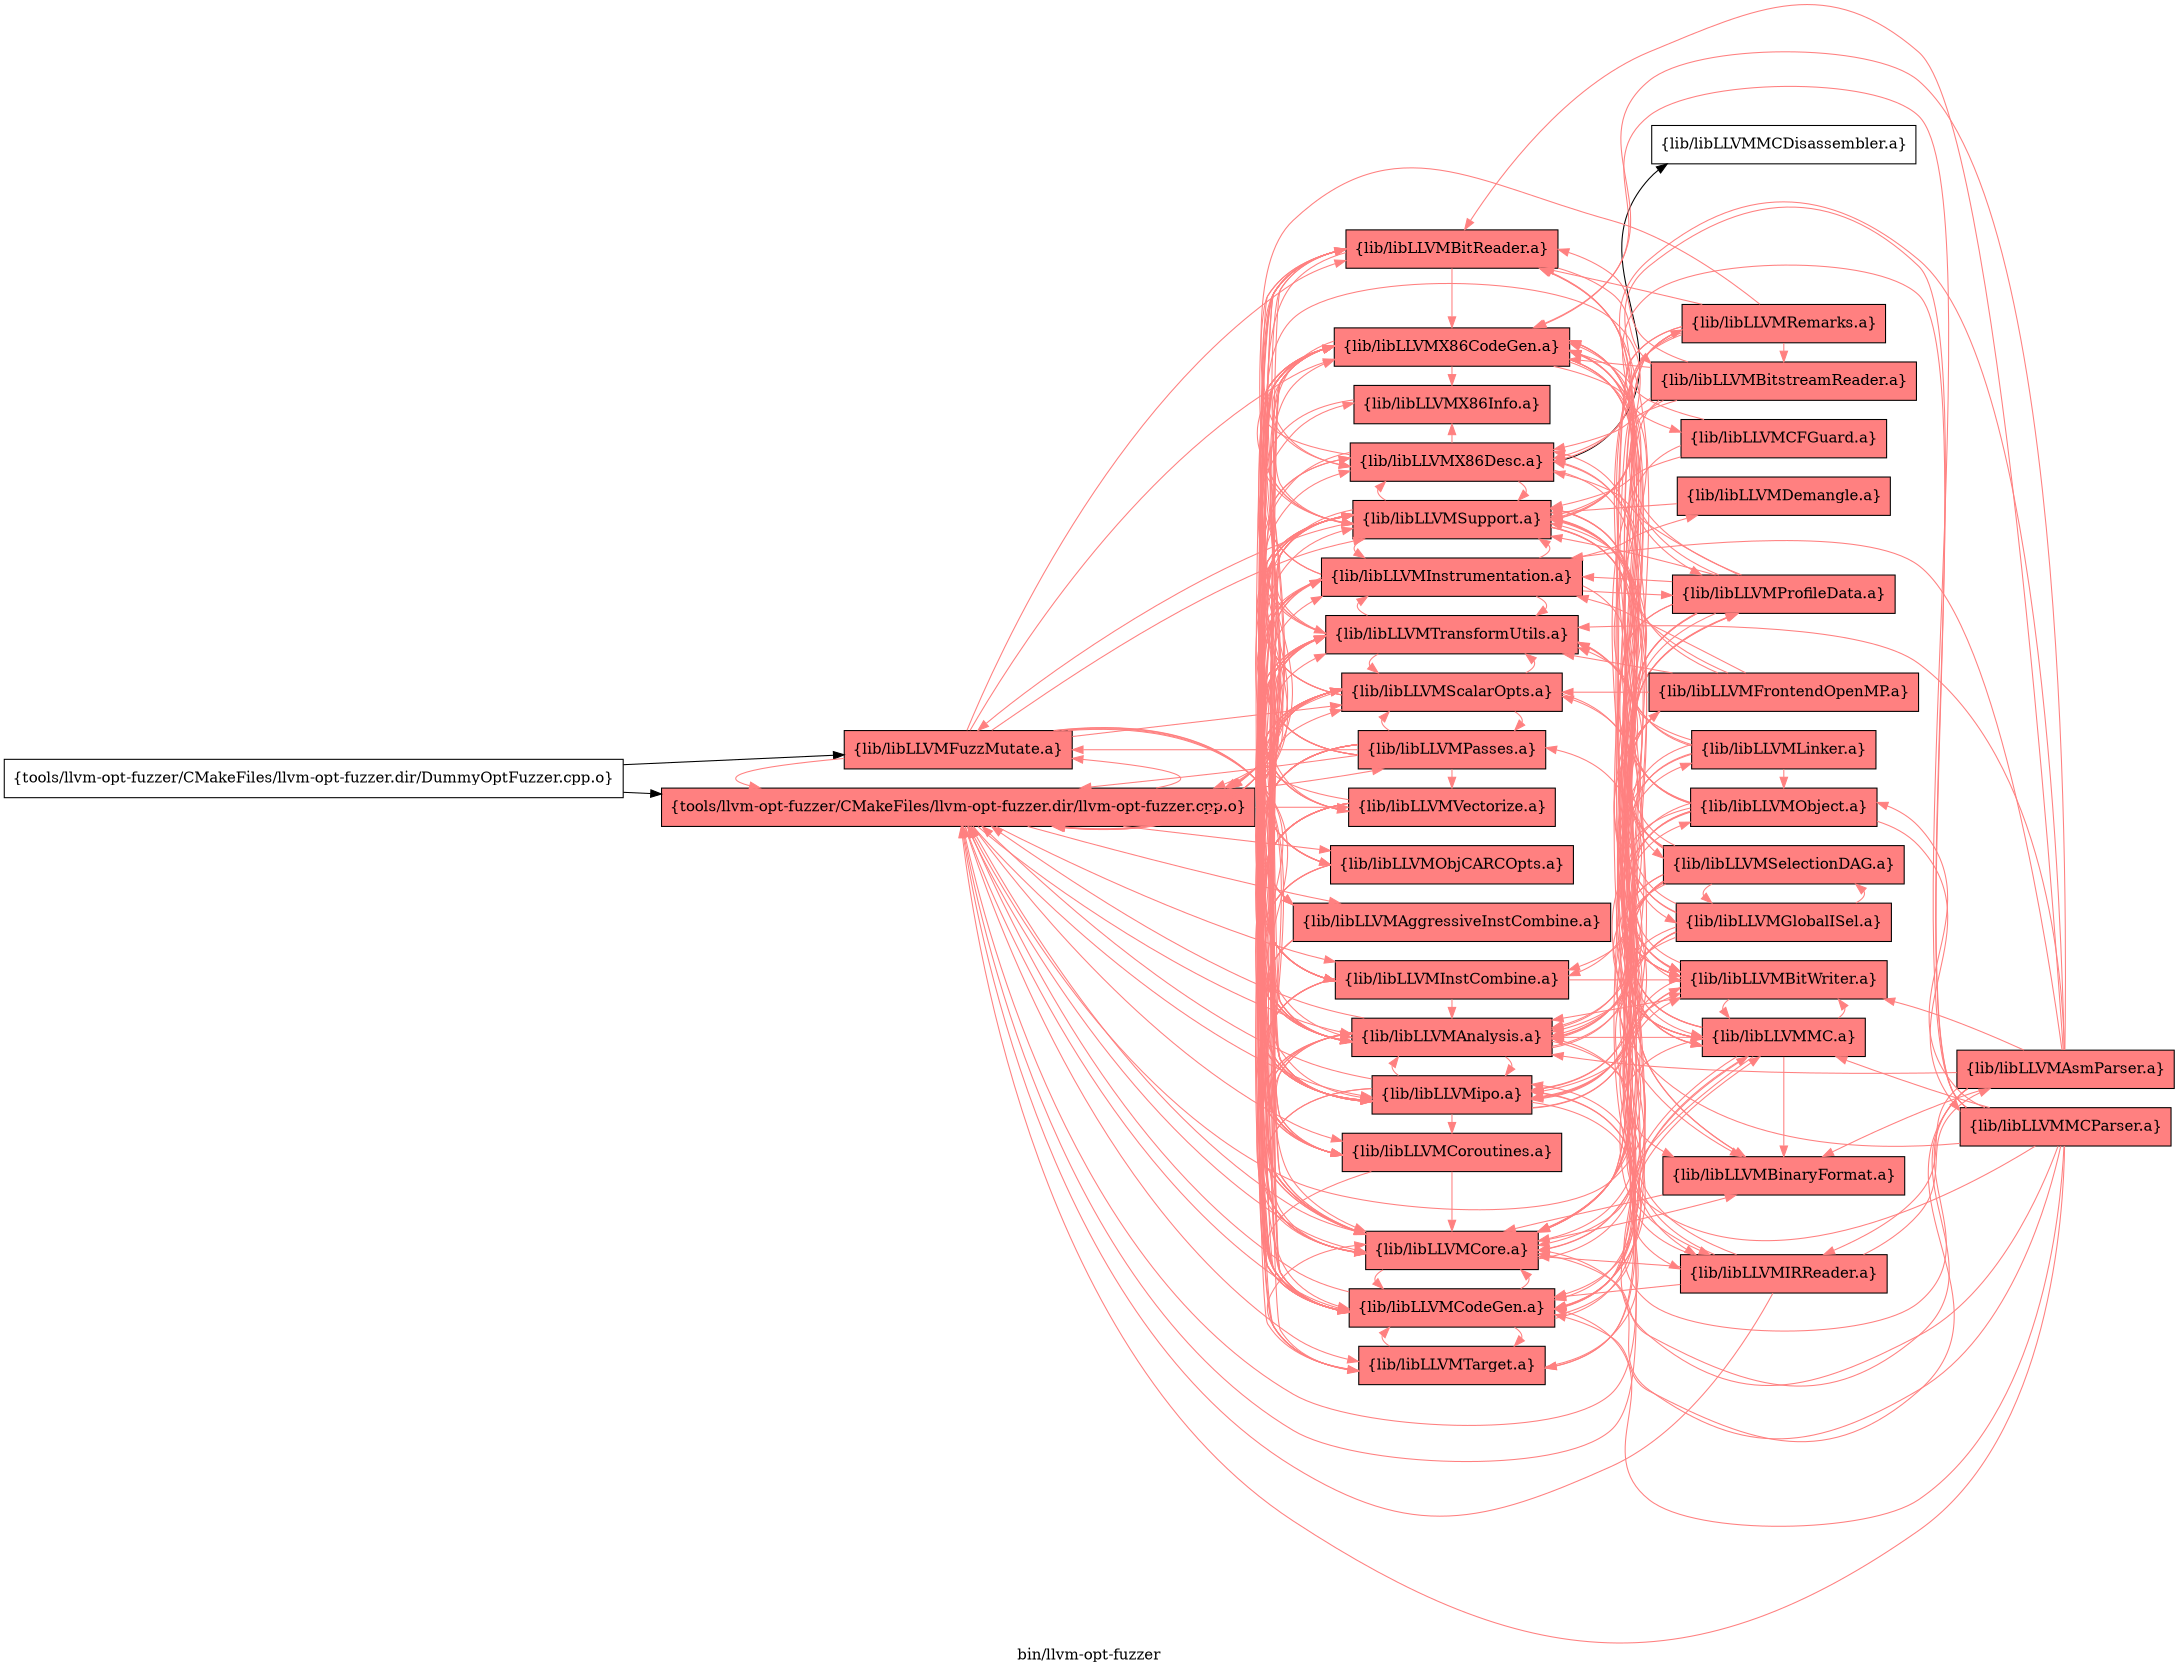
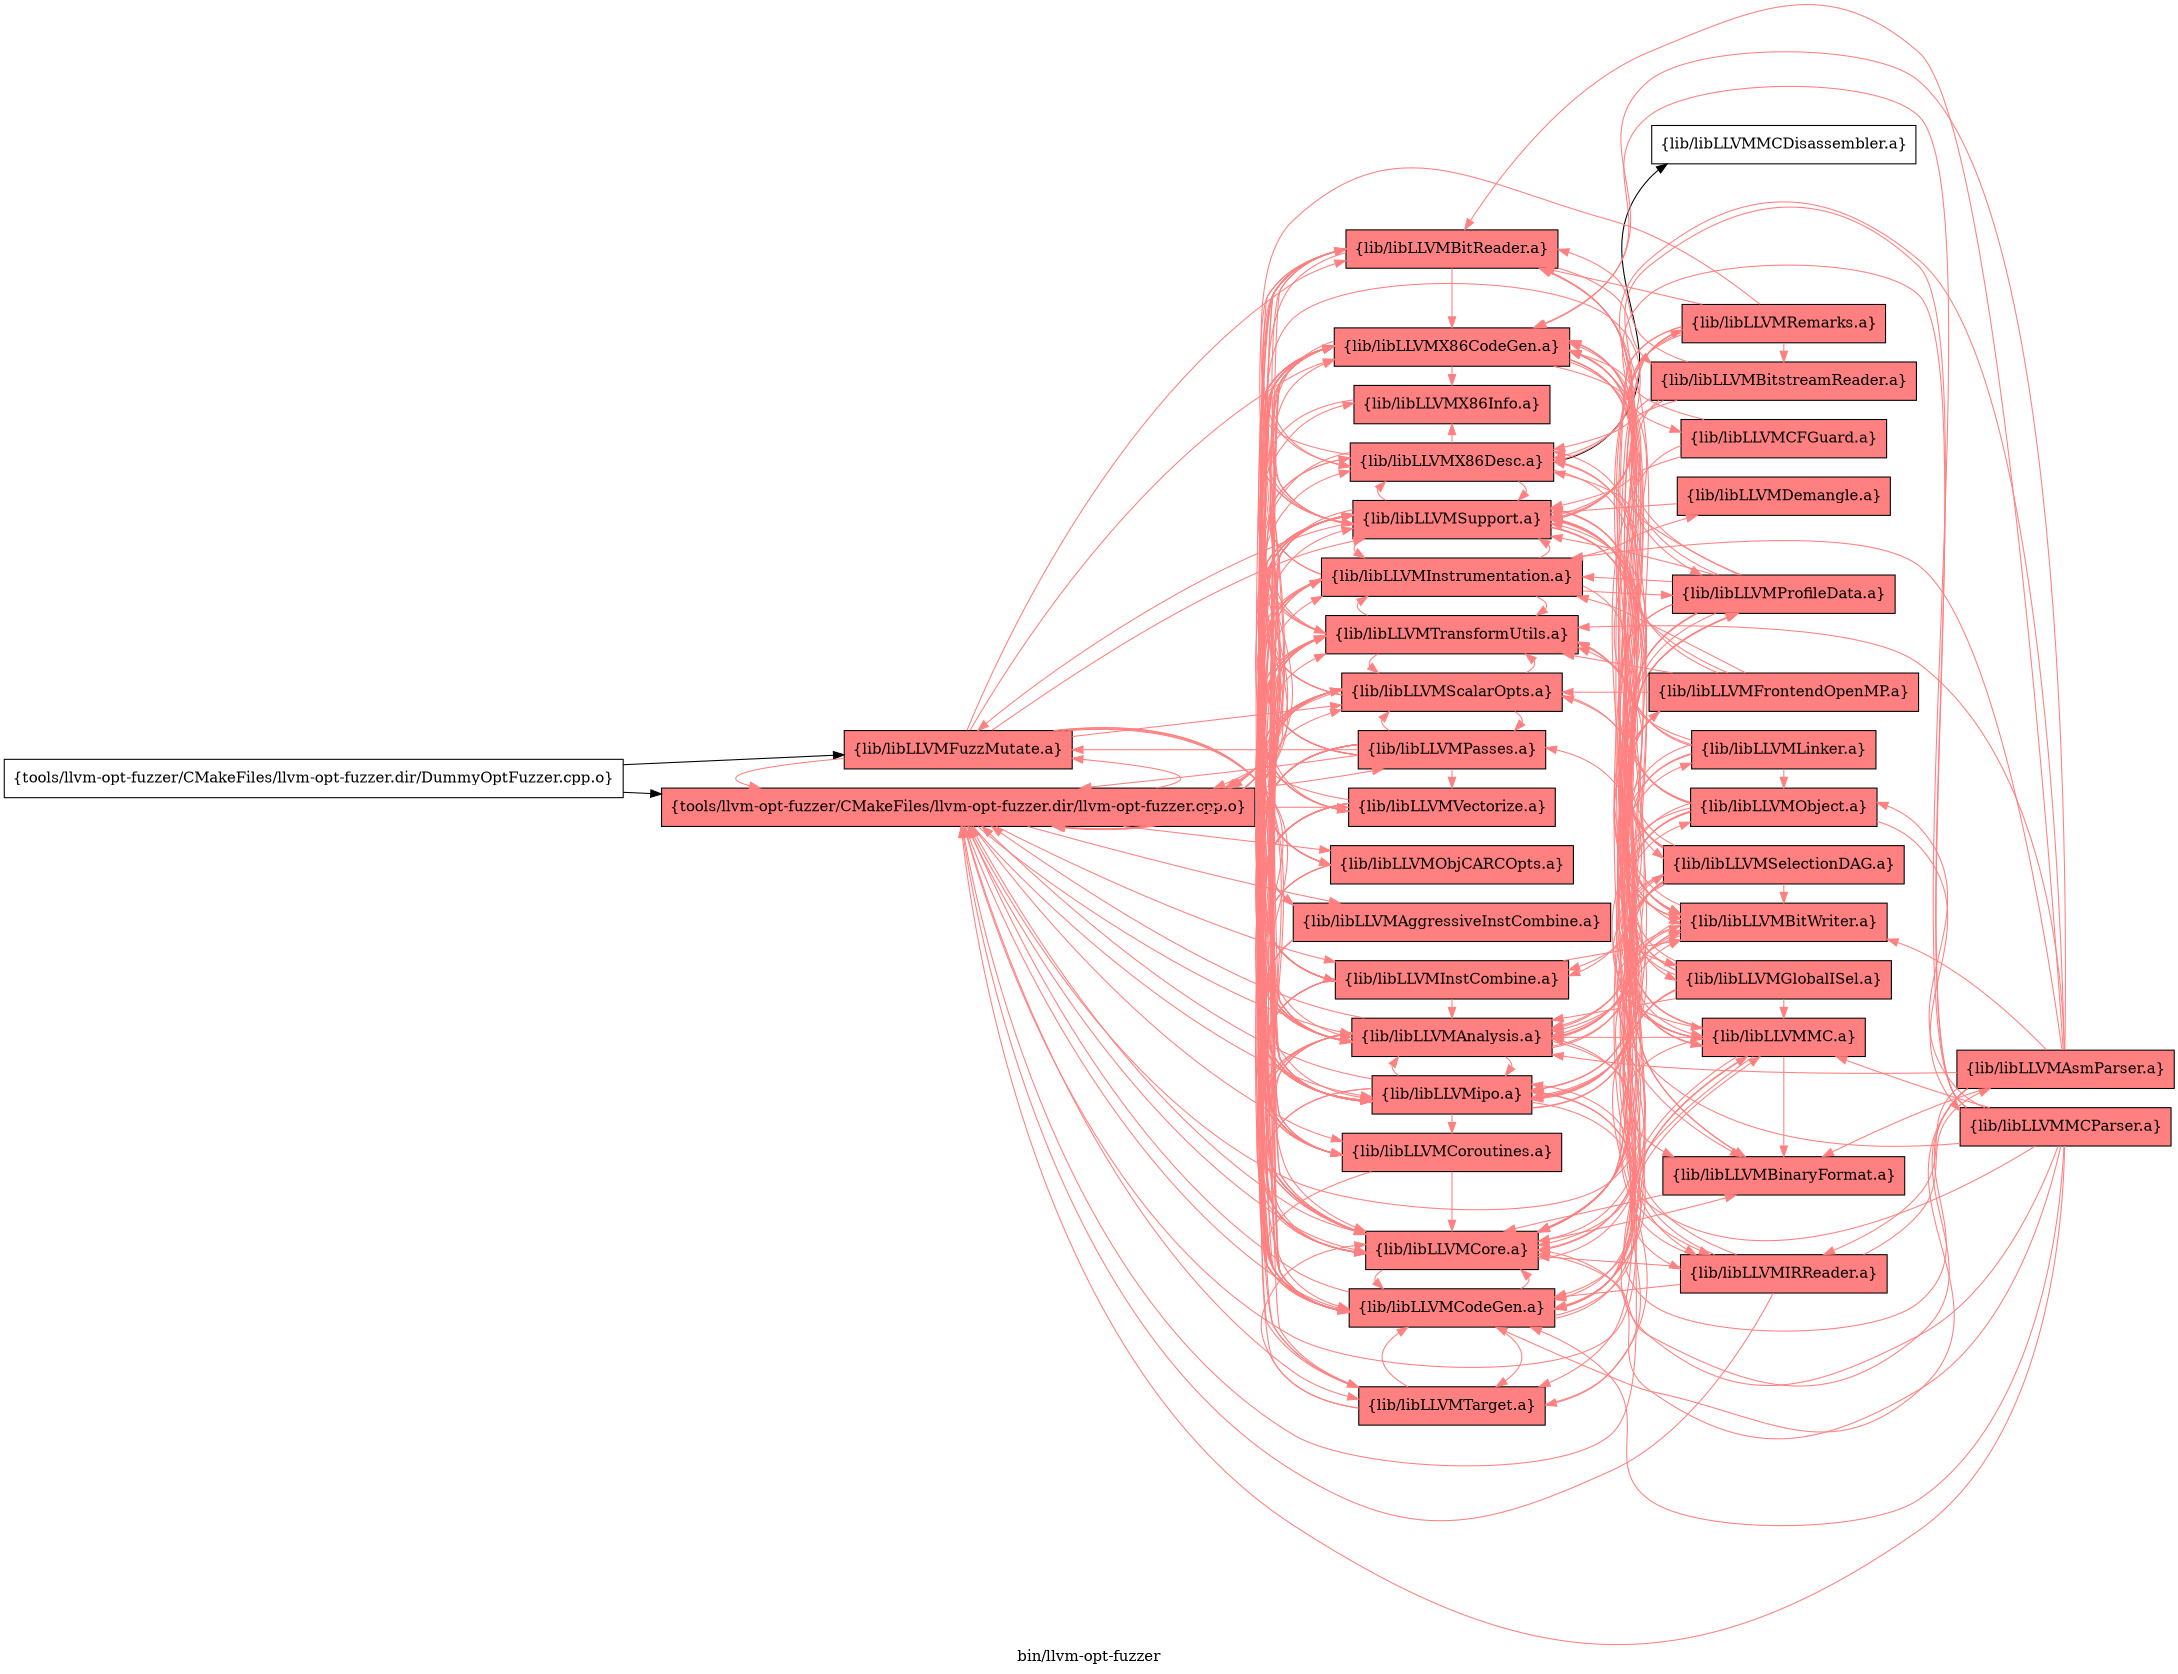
edge "{lib/libLLVMBitstreamReader.a}" -> "{lib/libLLVMX86CodeGen.a}": now "{lib/libLLVMSupport.a}" -> "{lib/libLLVMX86CodeGen.a}"
edge "{lib/libLLVMBitReader.a}" -> "{lib/libLLVMBitWriter.a}": added
